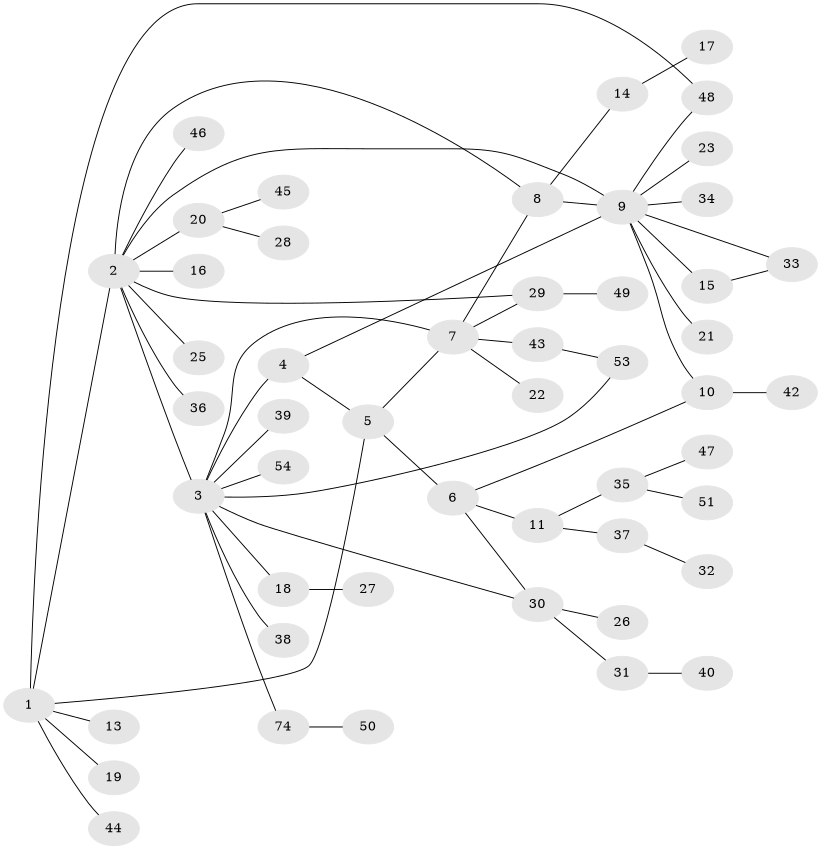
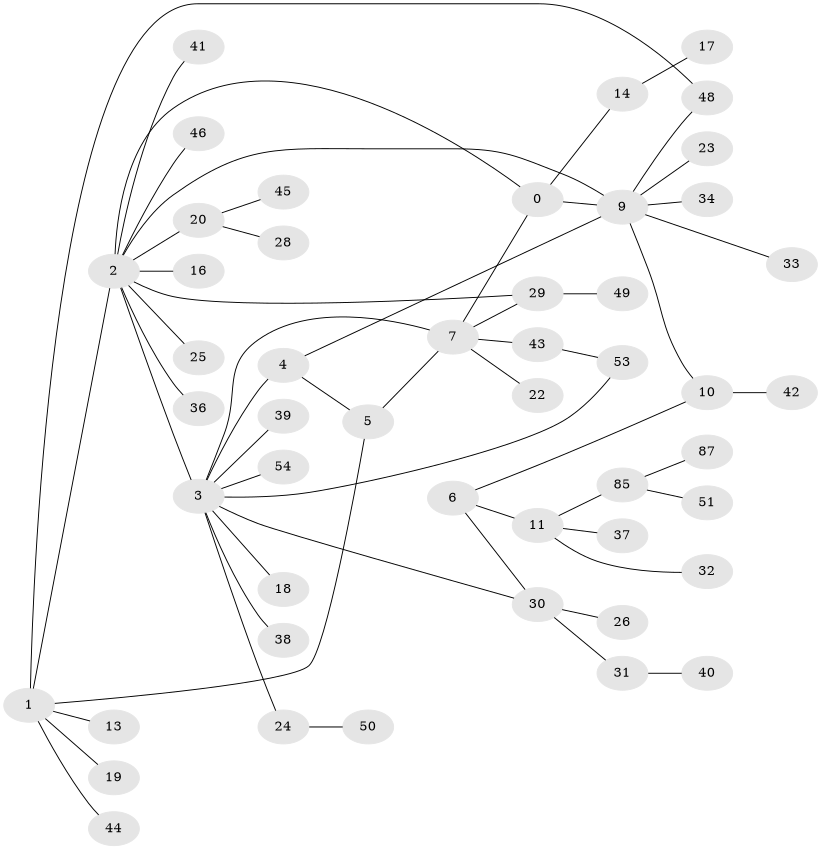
node "41": added
node "8": label "8" -> "0"
node "15": removed
node "21": removed
node "47": label "47" -> "87"
edge "5" -- "6": removed
node "35": label "35" -> "85"
edge "37" -- "32": now "11" -- "32"
node "27": removed
node "74": label "74" -> "24"
